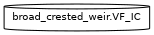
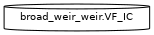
node "broad_crested_weir.VF_IC": label "broad_crested_weir.VF_IC" -> "broad_weir_weir.VF_IC"
